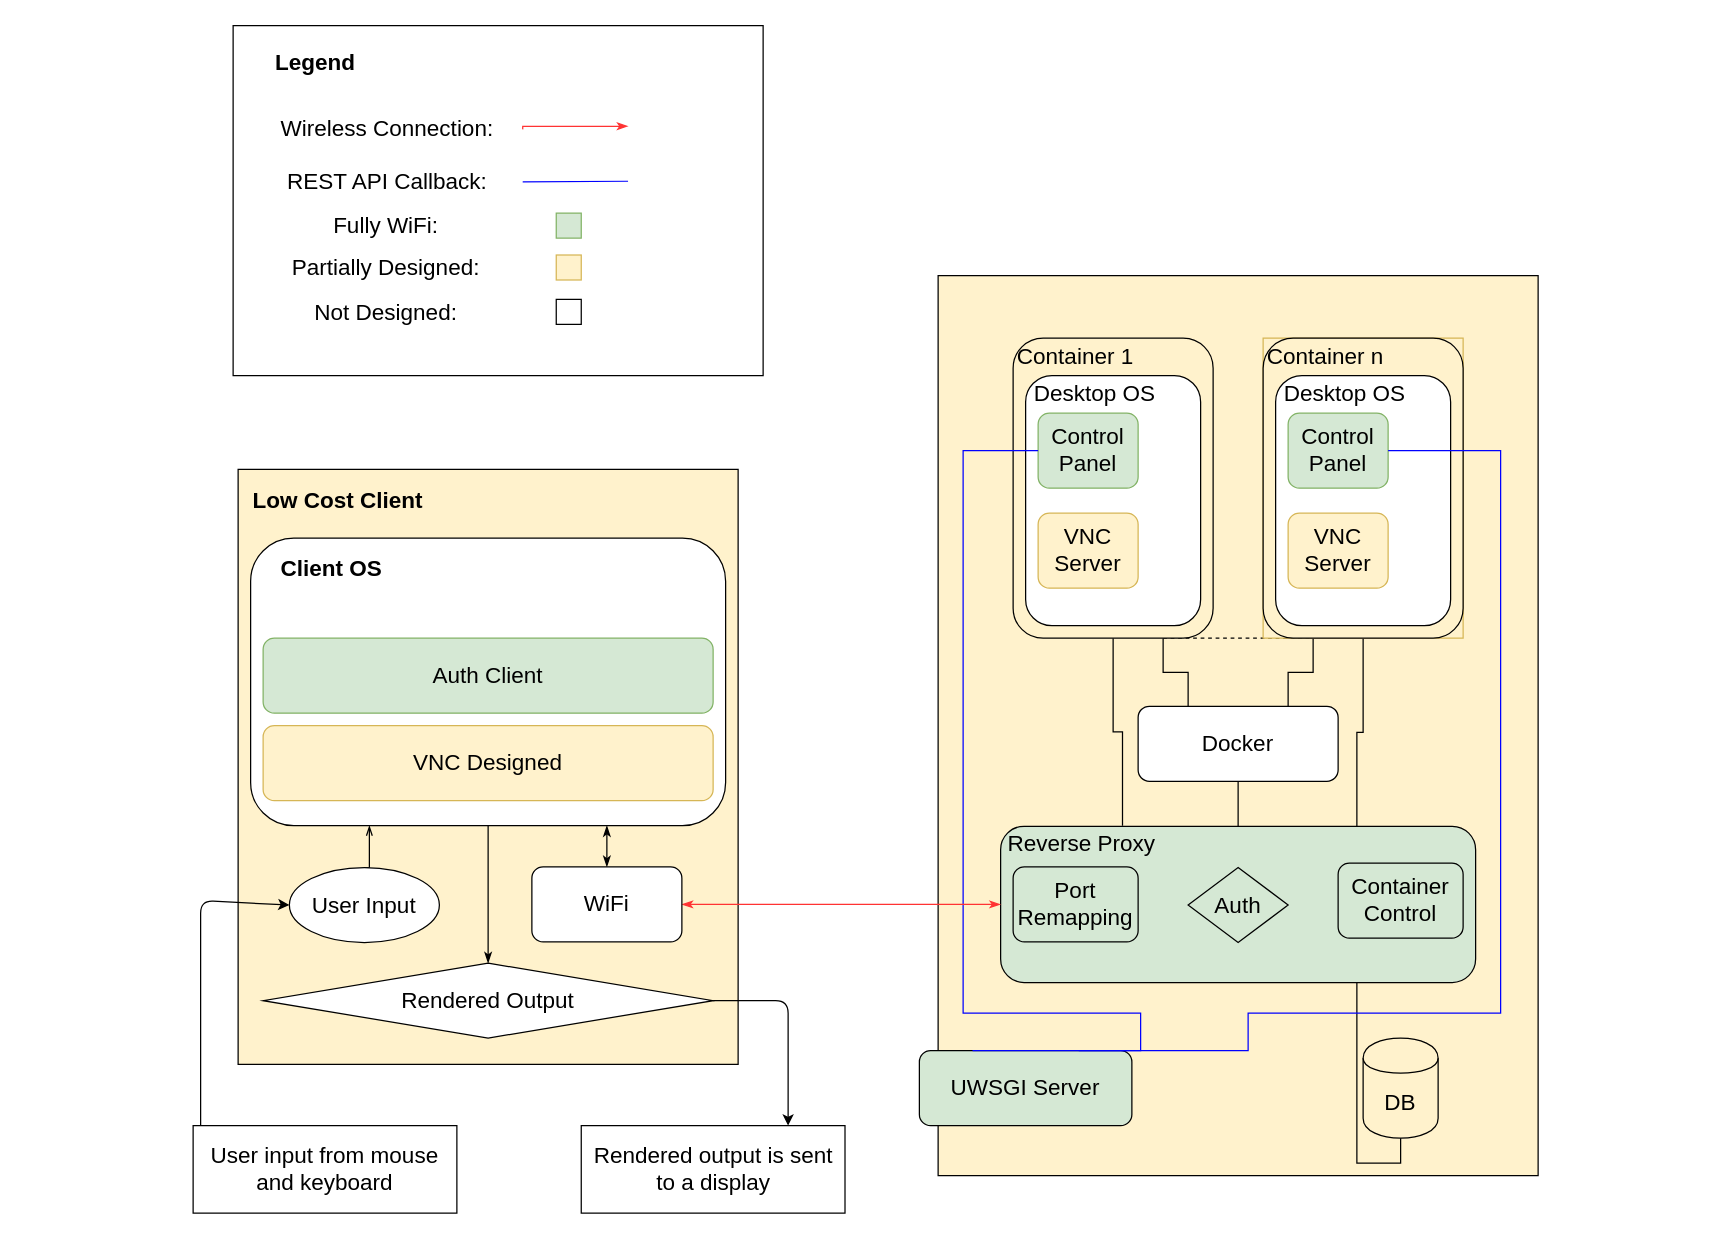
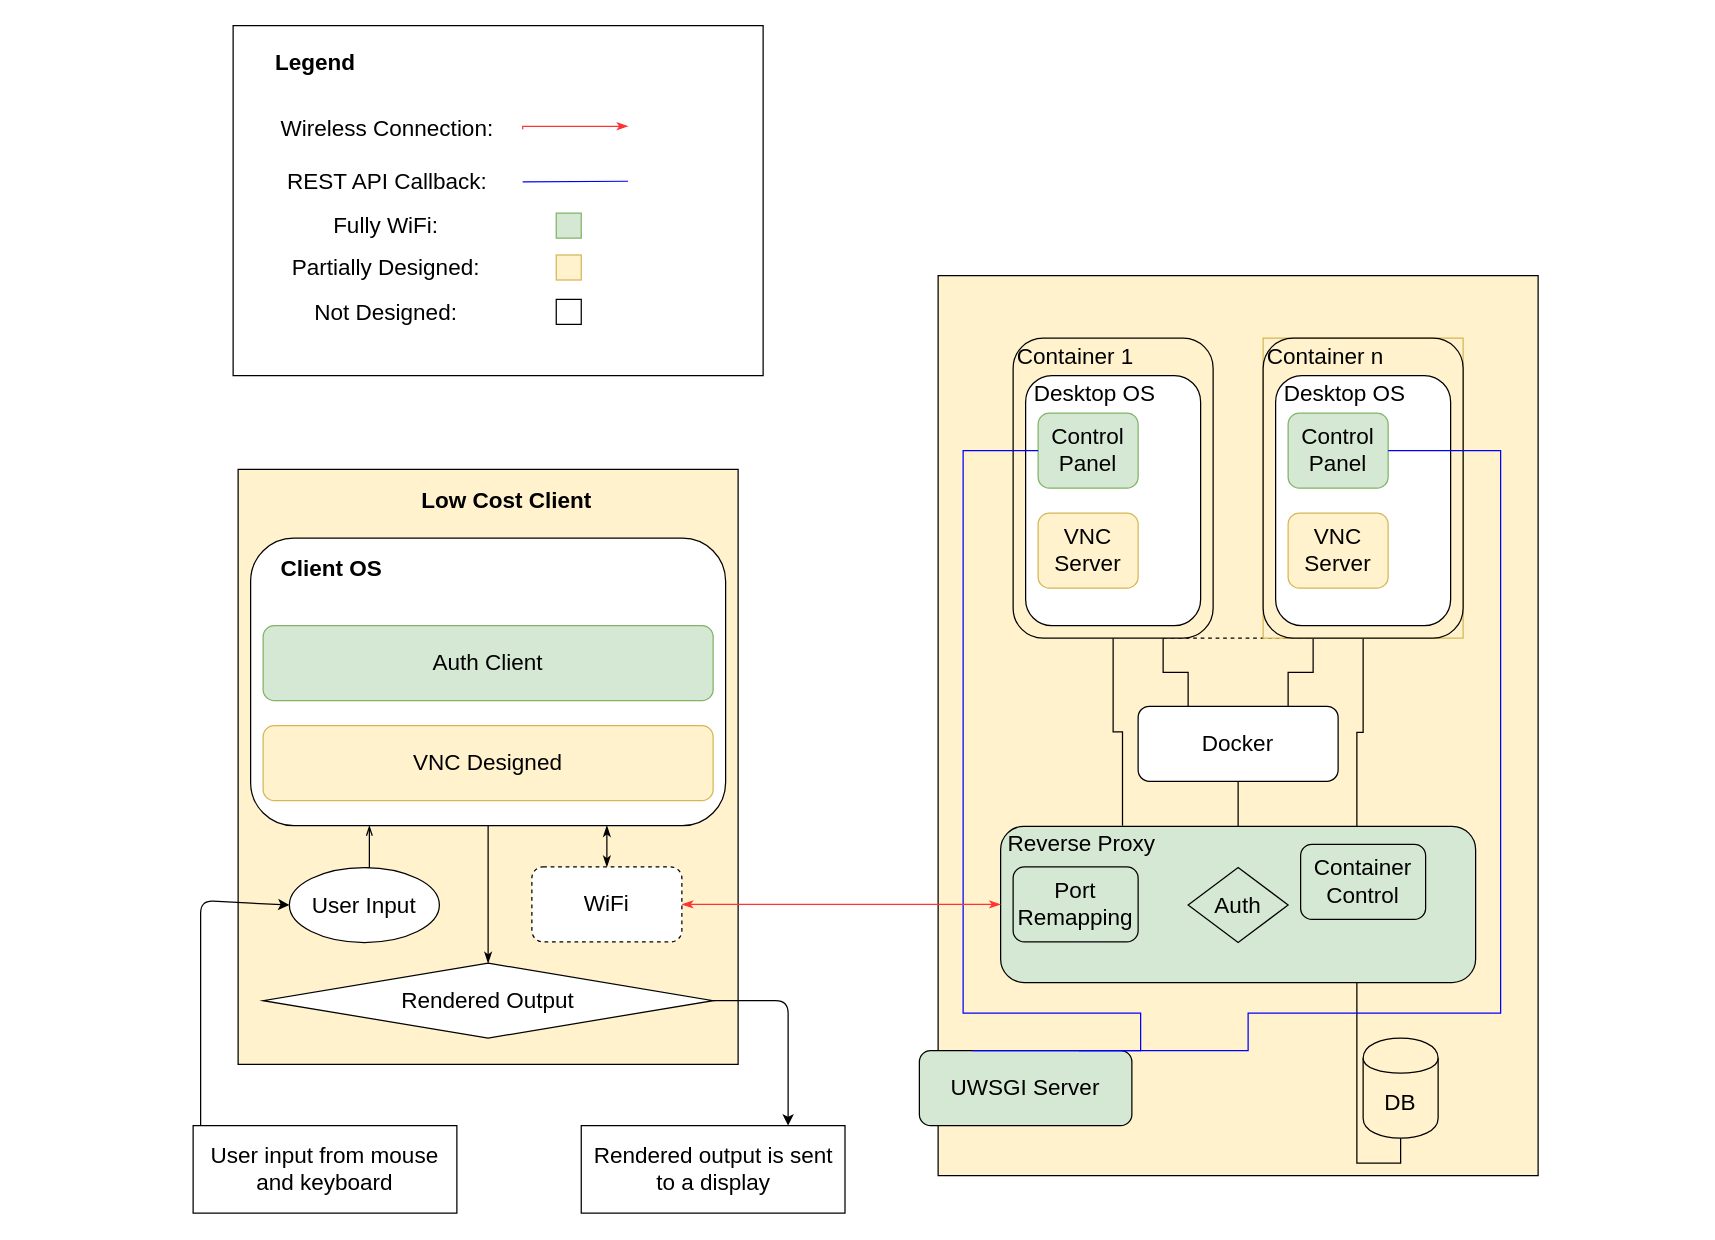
node "Low Cost Client": moved (338, 501) -> (507, 501)
node "Auth Client": moved (488, 676) -> (488, 663)
node "Container Control": moved (1401, 901) -> (1363, 882)
node "WiFi": style solid -> dashed
